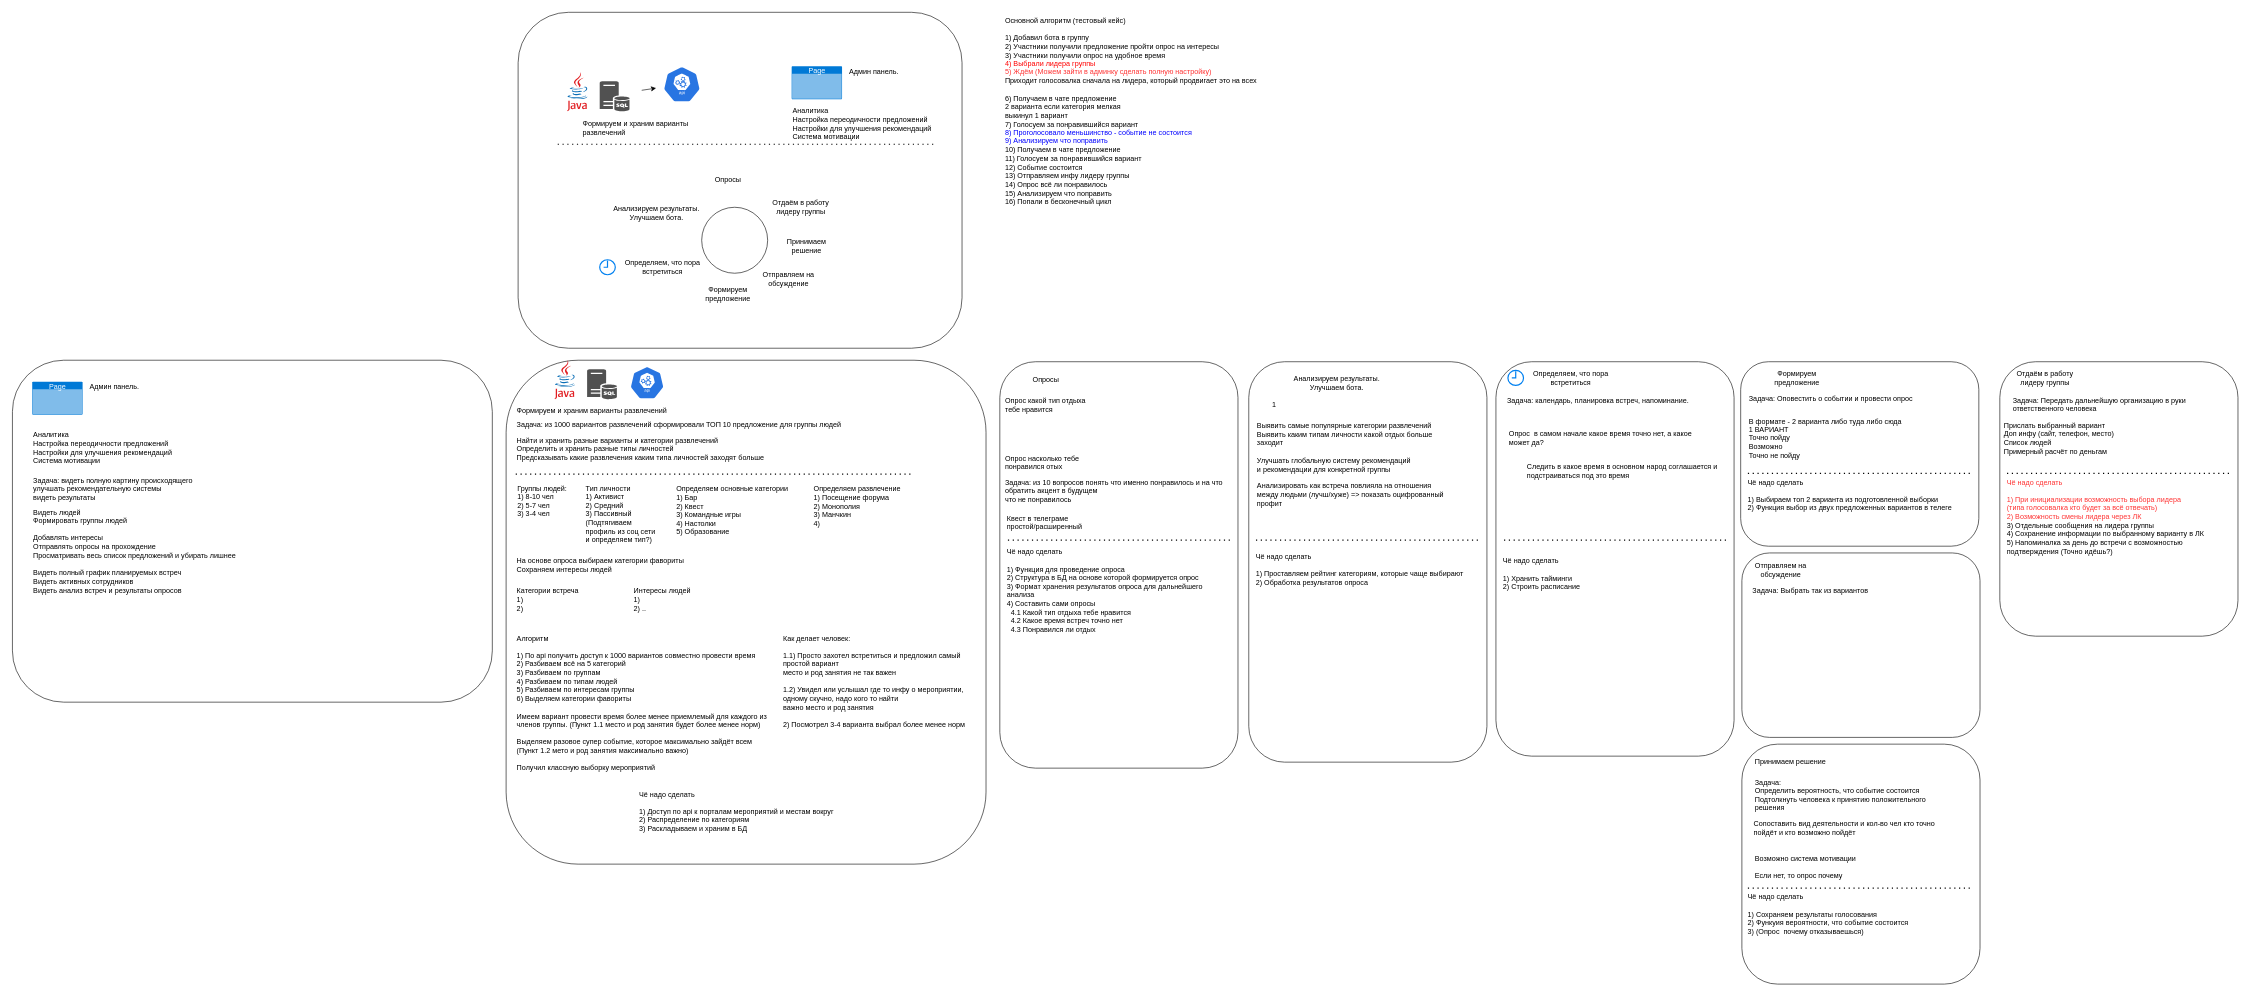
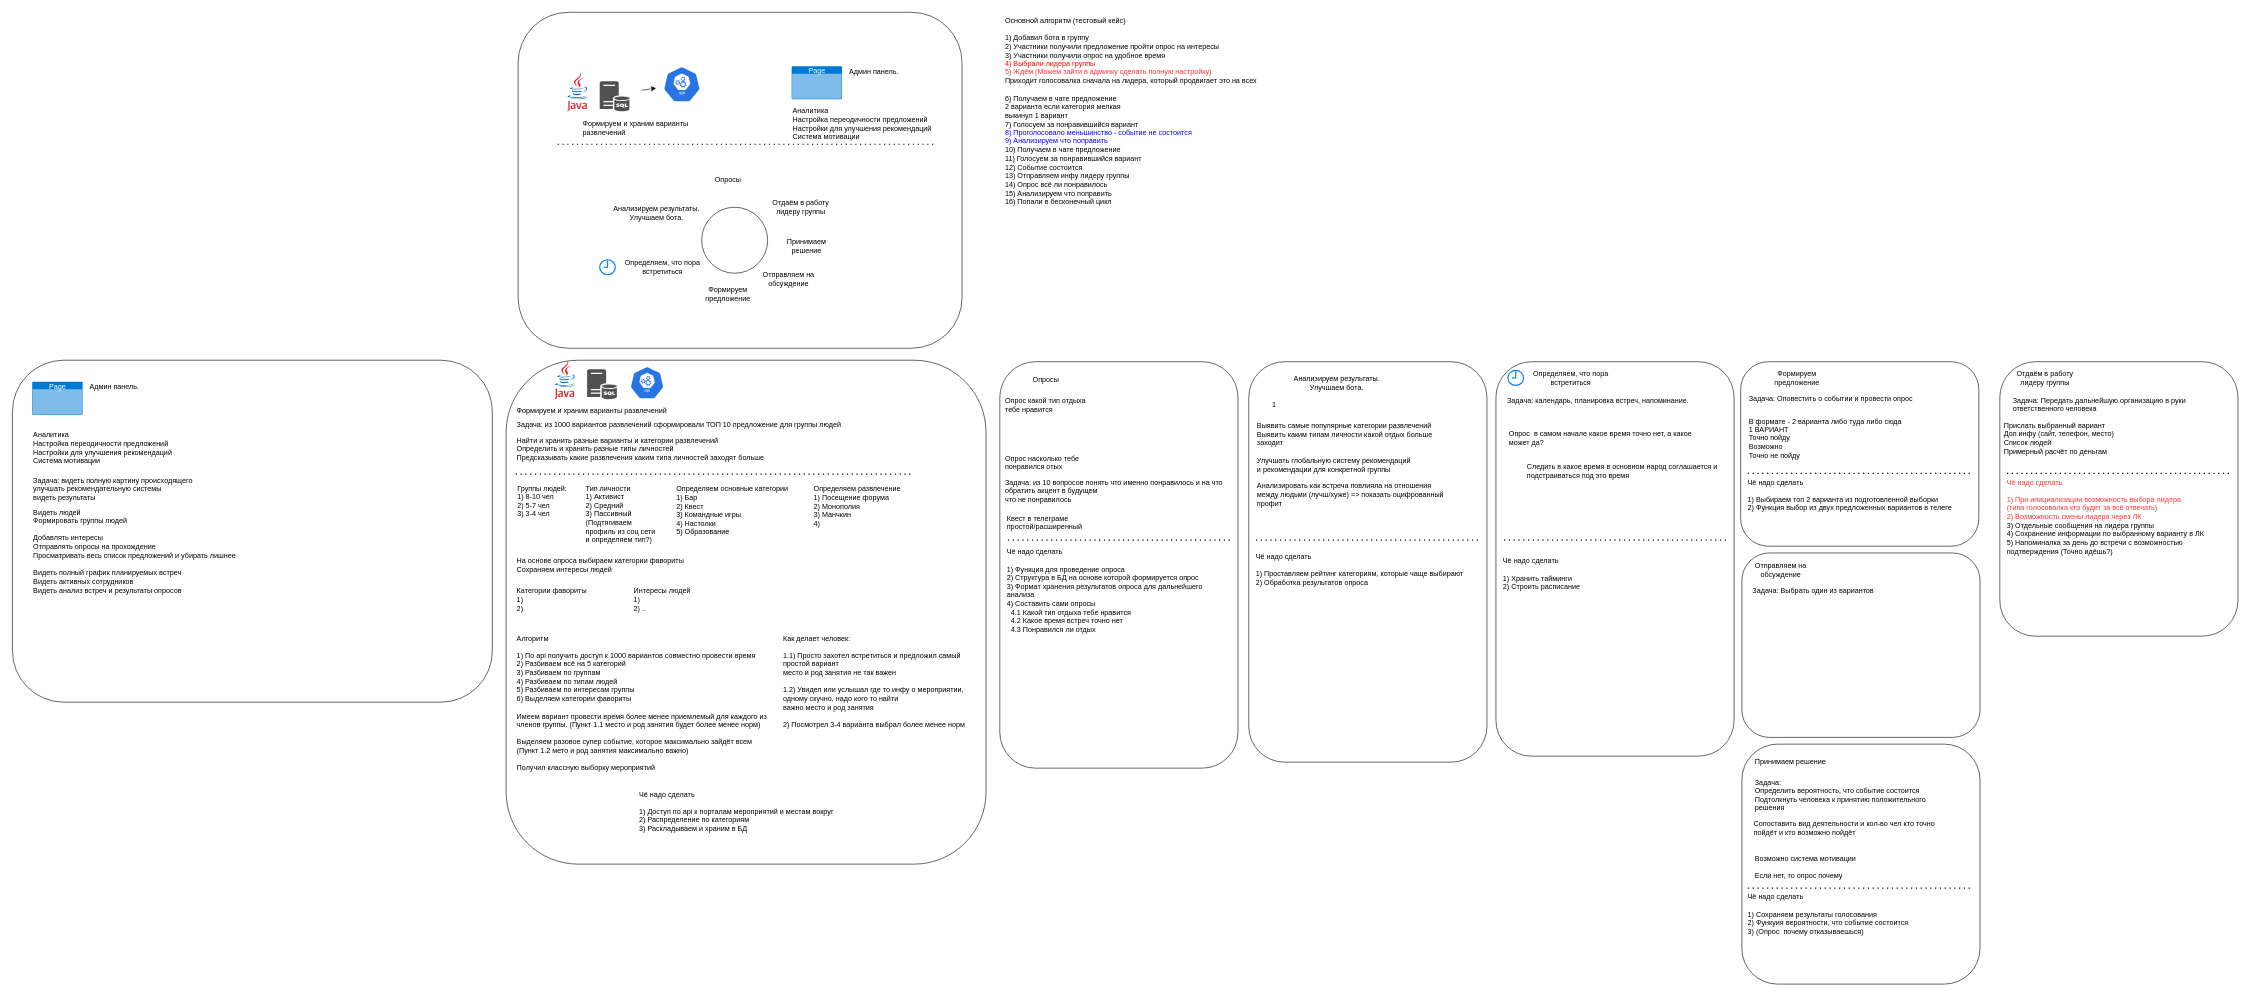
node "Задача: Выбрать так из вариантов": label "Задача: Выбрать так из вариантов" -> "Задача: Выбрать один из вариантов"
node "Категории встреча 1) 2)": label "Категории встреча 1) 2)" -> "Категории фавориты 1) 2)"
